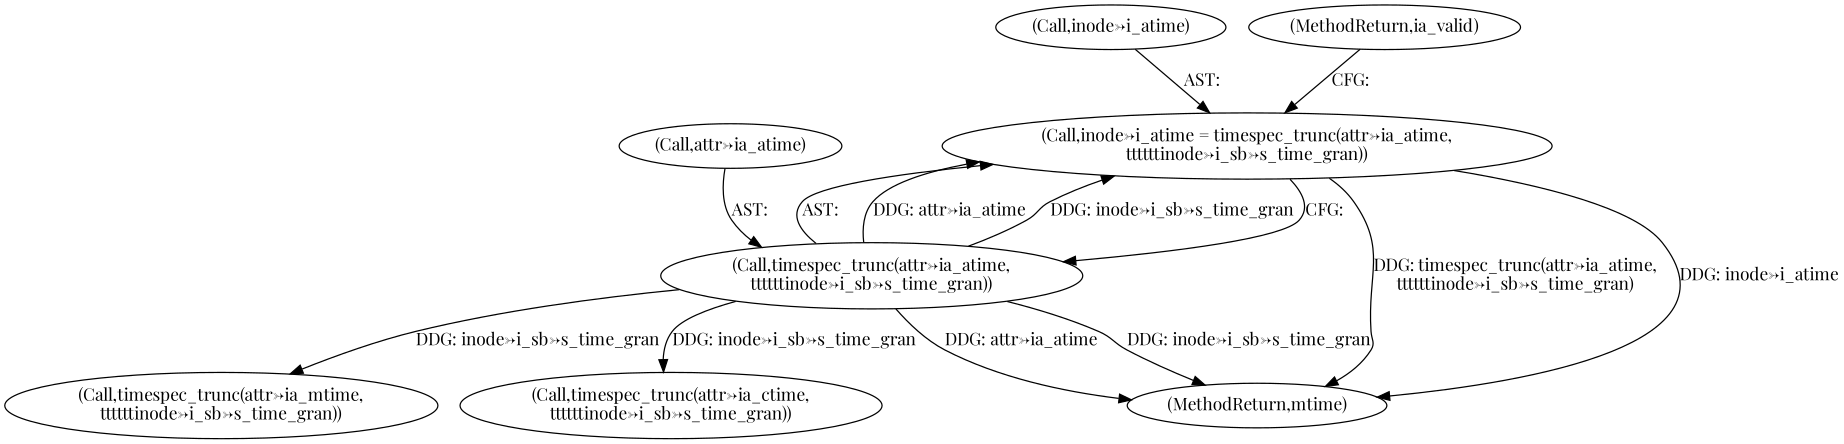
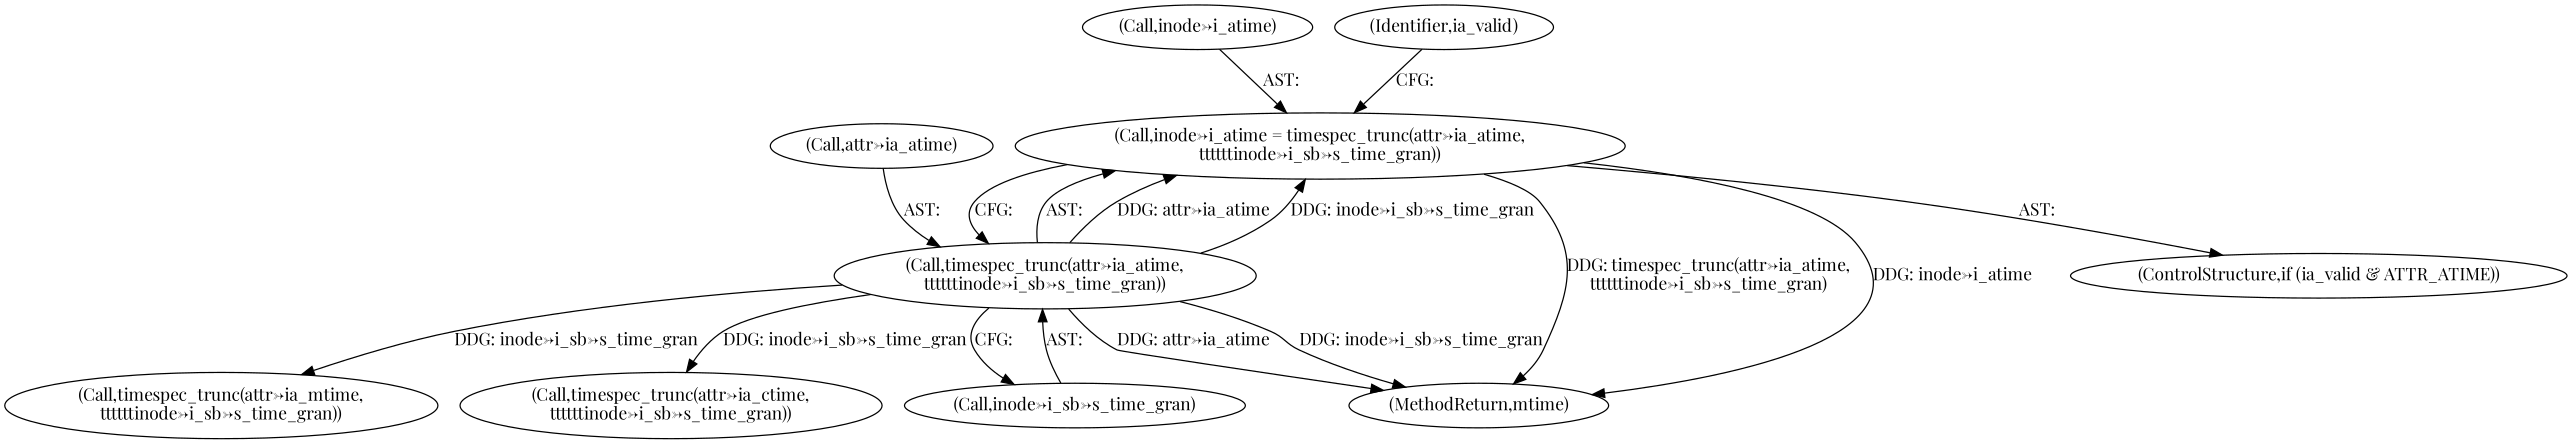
node "(MethodReturn,ia_valid)": label "(MethodReturn,ia_valid)" -> "(Identifier,ia_valid)"
node "(ControlStructure,if (ia_valid & ATTR_ATIME))": added
node "(Call,inode->i_sb->s_time_gran)": added
